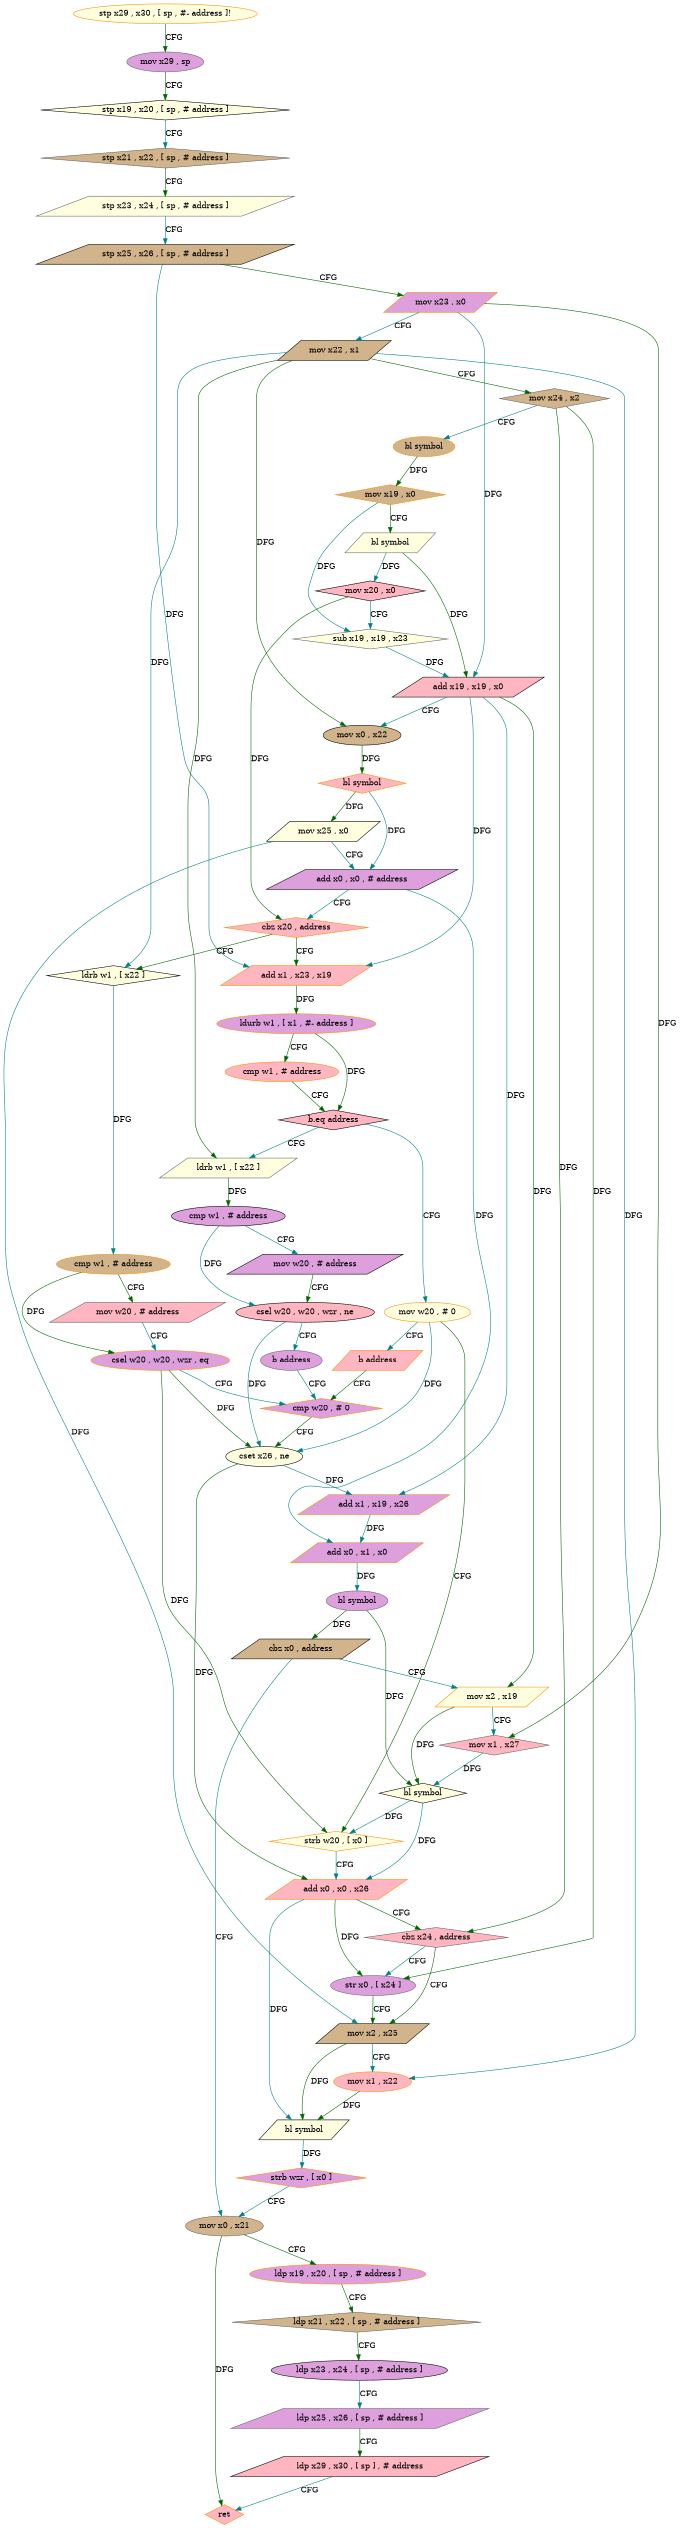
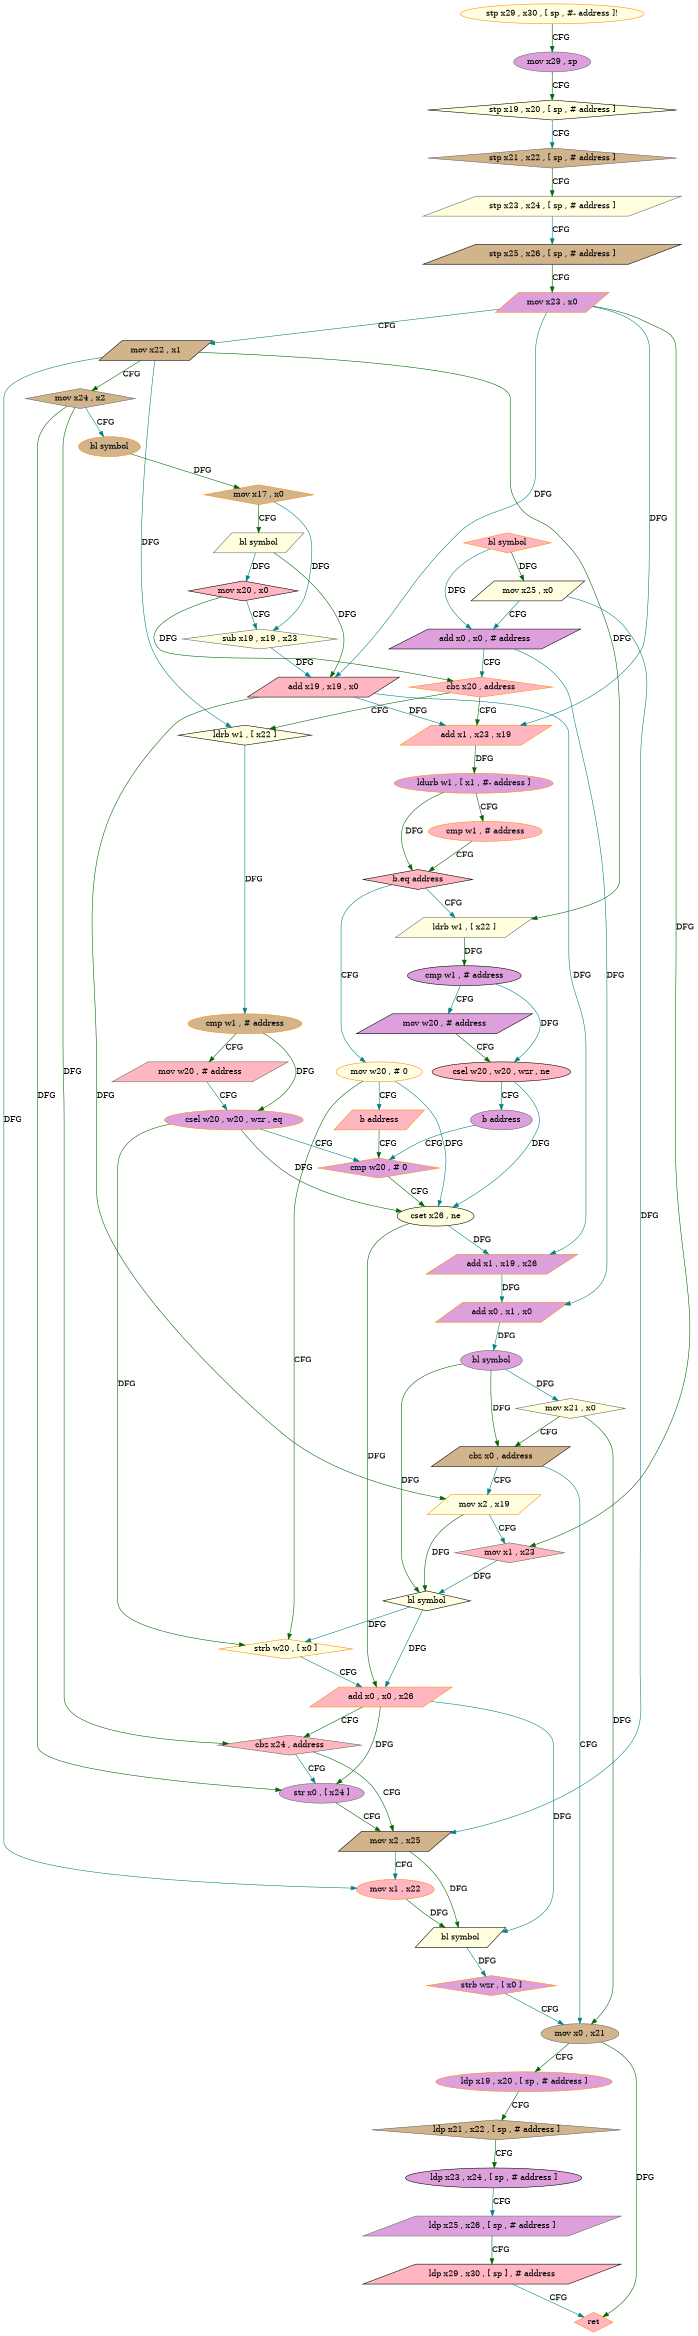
node "mov x19 , x0": label "mov x19 , x0" -> "mov x17 , x0"
edge "stp x25 , x26 , [ sp , # address ]" -> "add x1 , x23 , x19": now "mov x23 , x0" -> "add x1 , x23 , x19"
node "mov x0 , x22": removed
node "mov x21 , x0": added
node "mov x1 , x27": label "mov x1 , x27" -> "mov x1 , x23"
